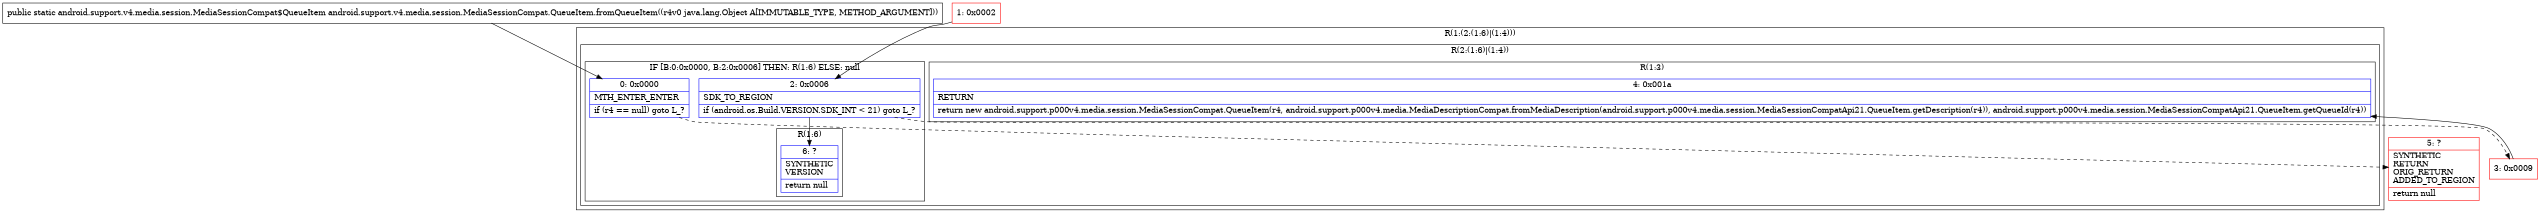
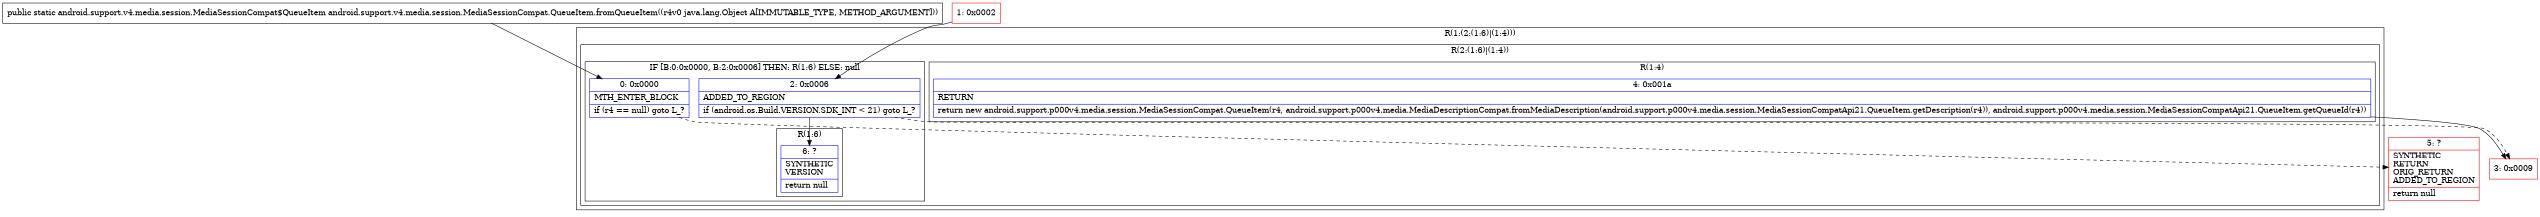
cluster "R(1:3)": label "R(1:3)" -> "R(1:4)"
node "0: 0x0000": text "MTH_ENTER_ENTER" -> "MTH_ENTER_BLOCK"
node "2: 0x0006": text "SDK_TO_REGION" -> "ADDED_TO_REGION"
edge "3: 0x0009" -> "4: 0x001a": reversed
